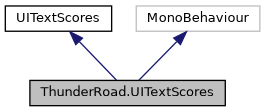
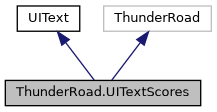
node "UITextScores": label "UITextScores" -> "UIText"
node "MonoBehaviour": label "MonoBehaviour" -> "ThunderRoad"
